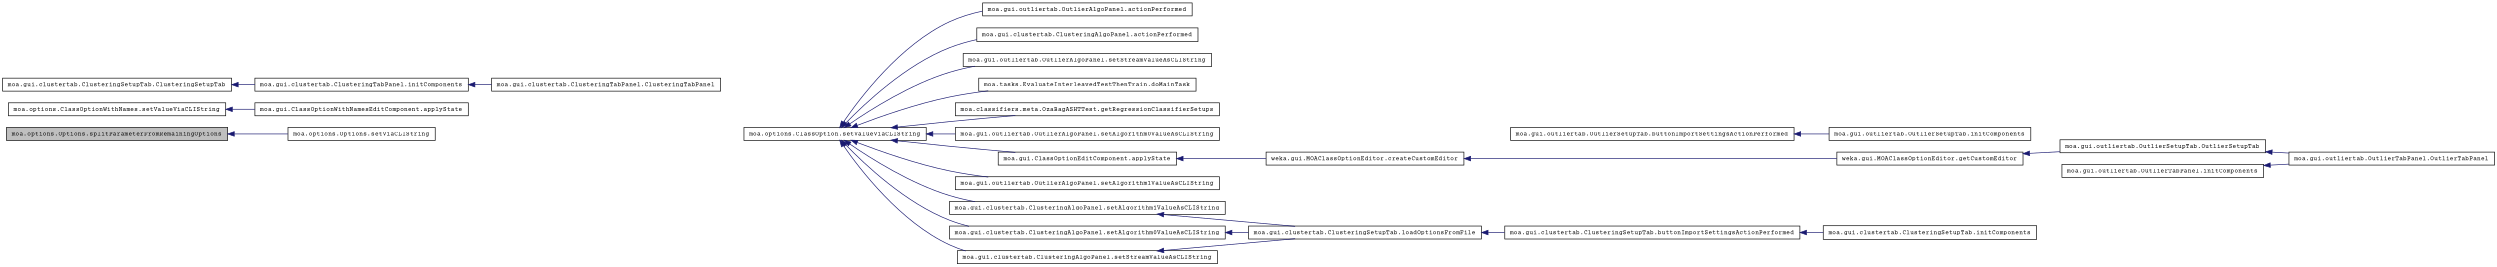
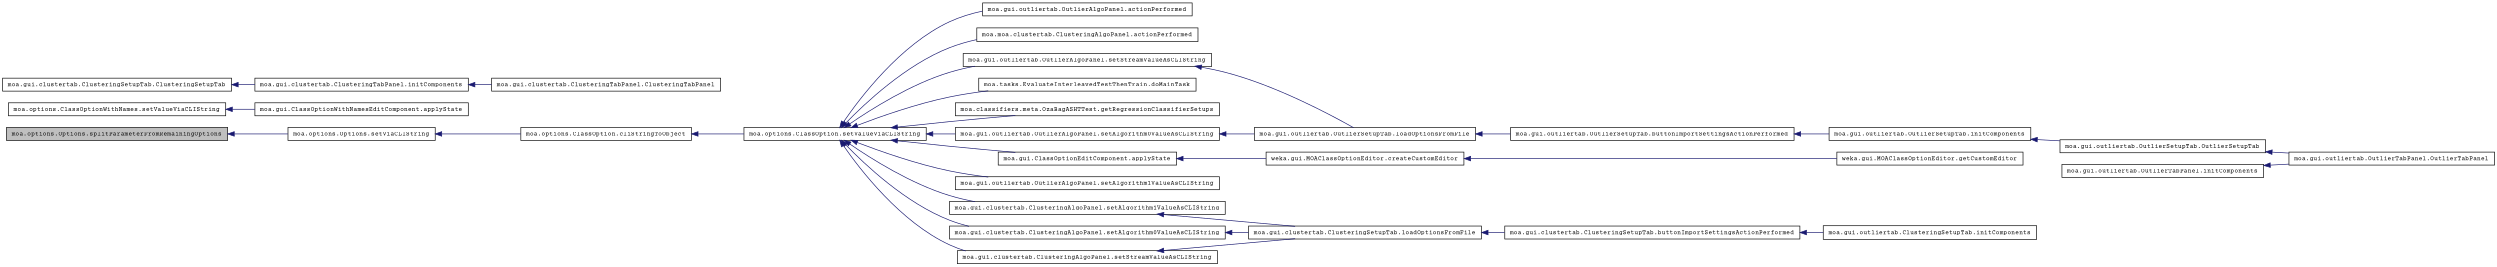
node "moa.gui.clustertab.ClusteringAlgoPanel.actionPerformed": label "moa.gui.clustertab.ClusteringAlgoPanel.actionPerformed" -> "moa.moa.clustertab.ClusteringAlgoPanel.actionPerformed"
node "moa.options.ClassOption.cliStringToObject": added
node "moa.gui.outliertab.OutlierSetupTab.loadOptionsFromFile": added
edge "moa.gui.outliertab.OutlierSetupTab.OutlierSetupTab" -> "weka.gui.MOAClassOptionEditor.getCustomEditor": now "moa.gui.outliertab.OutlierSetupTab.OutlierSetupTab" -> "moa.gui.outliertab.OutlierSetupTab.initComponents"
node "moa.gui.clustertab.ClusteringSetupTab.initComponents": label "moa.gui.clustertab.ClusteringSetupTab.initComponents" -> "moa.gui.outliertab.ClusteringSetupTab.initComponents"
